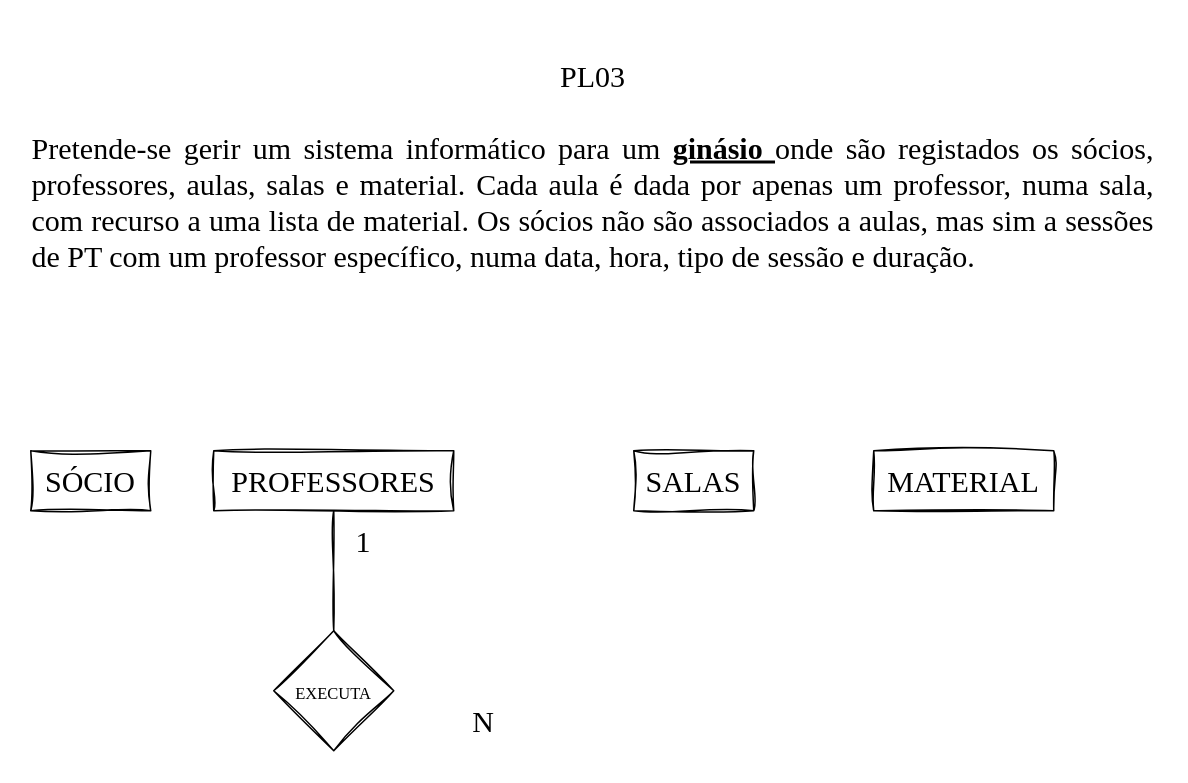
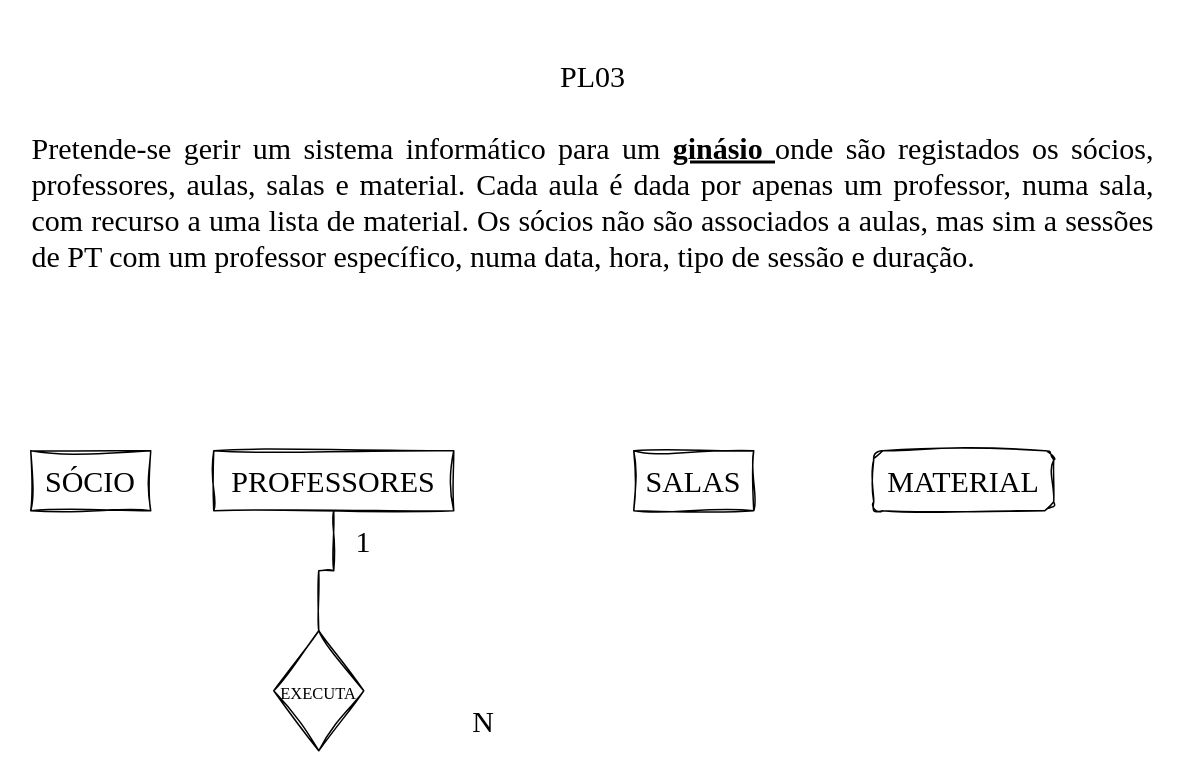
node "MATERIAL": shape rectangle -> rounded rectangle
node "EXECUTA": size 120x120 -> 90x120
